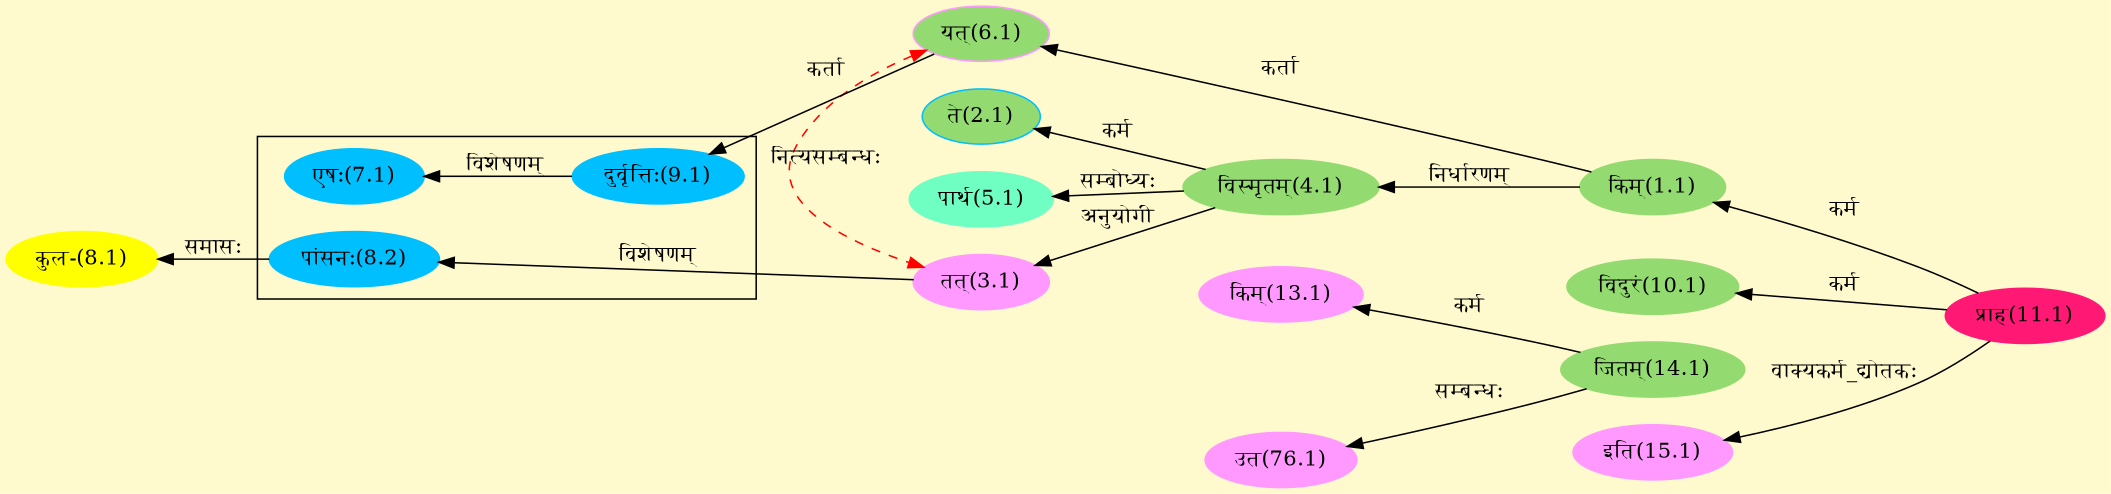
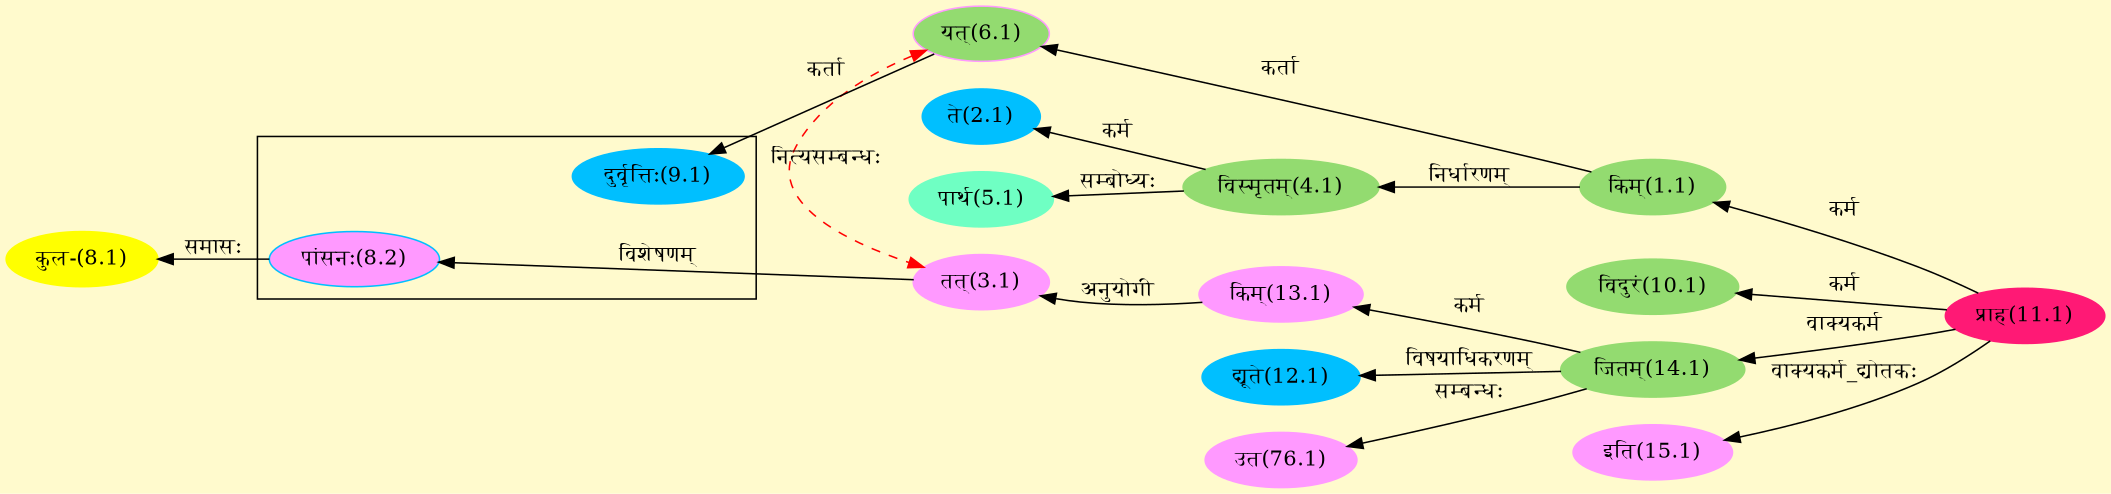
node "ते(2.1)": fillcolor #93db70 -> #00bfff
node "एषः(7.1)": removed
edge "विस्मृतम्(4.1)" -> "तत्(3.1)": now "किम्(13.1)" -> "तत्(3.1)"
node "पांसनः(8.2)": fillcolor #00bfff -> #ff99ff
edge "प्राह(11.1)" -> "जितम्(14.1)": added, label "वाक्यकर्म"
node "द्यूते(12.1)": added
